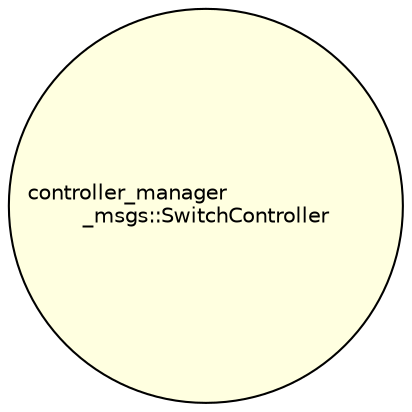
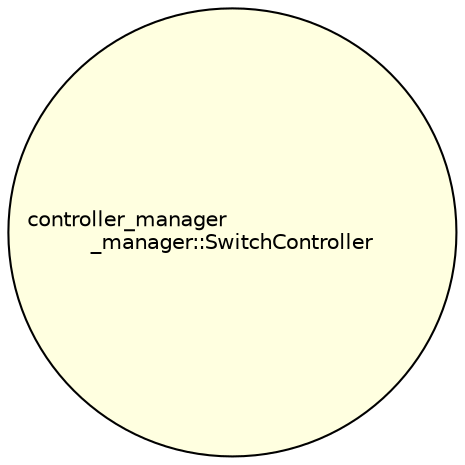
node "controller_manager _msgs::SwitchController": label "controller_manager _msgs::SwitchController" -> "controller_manager _manager::SwitchController"
